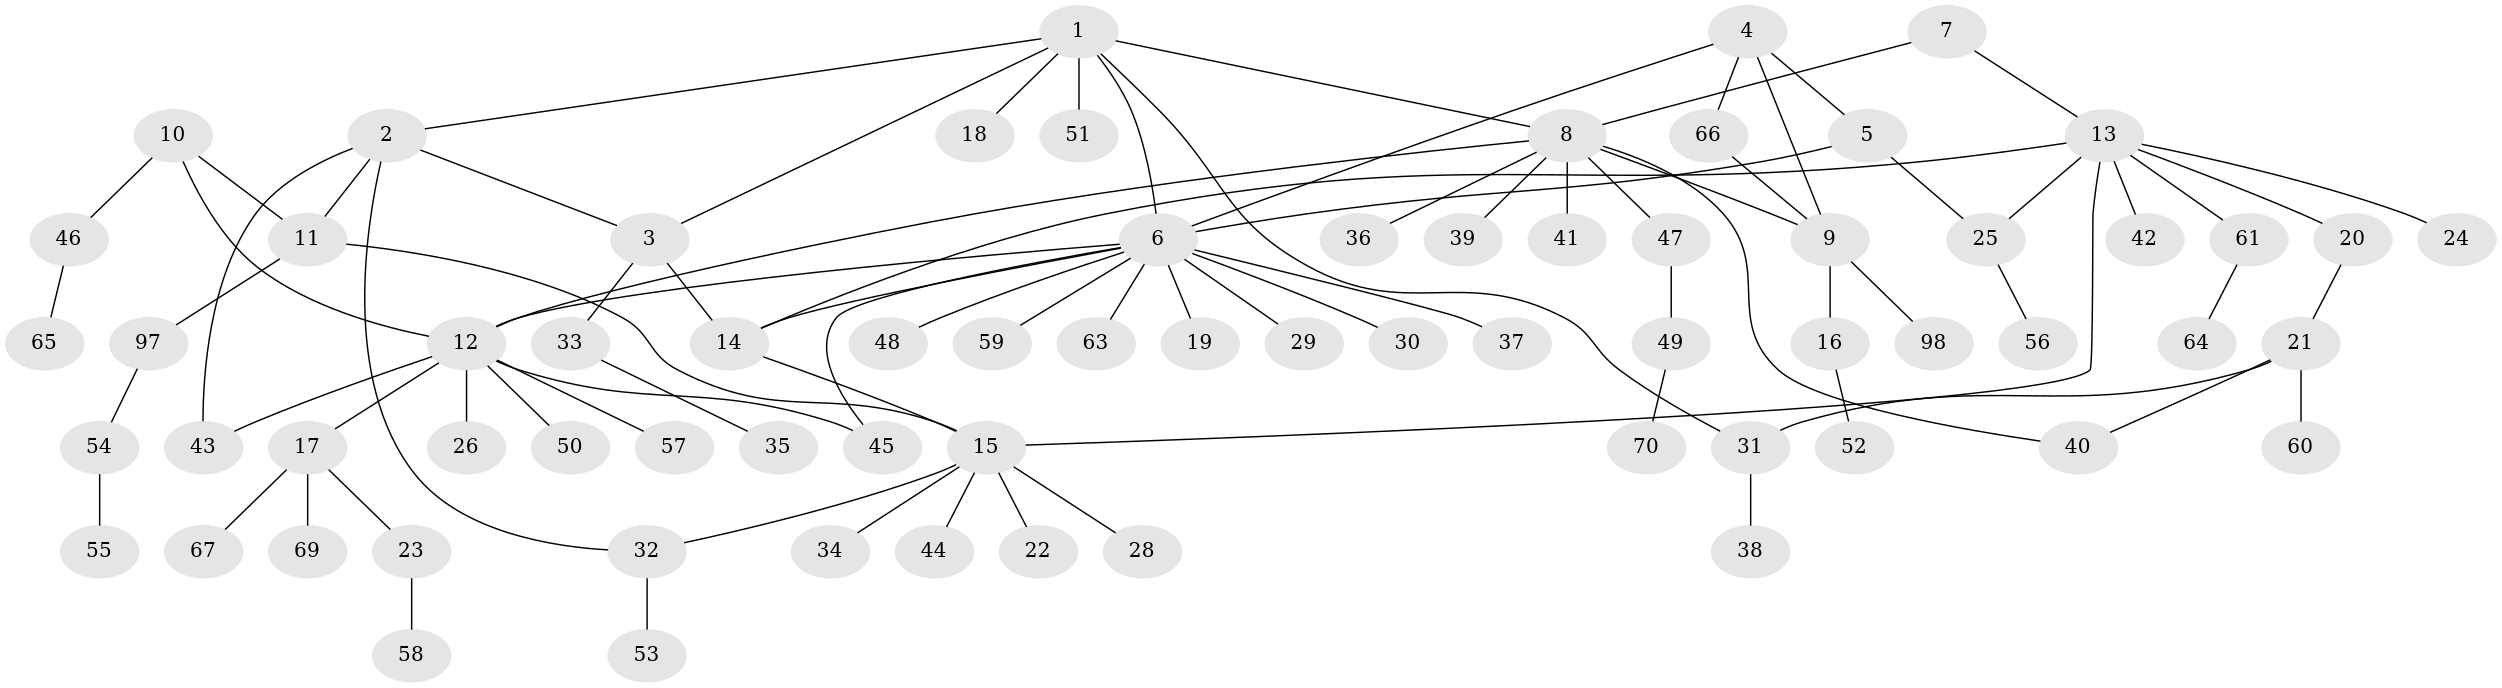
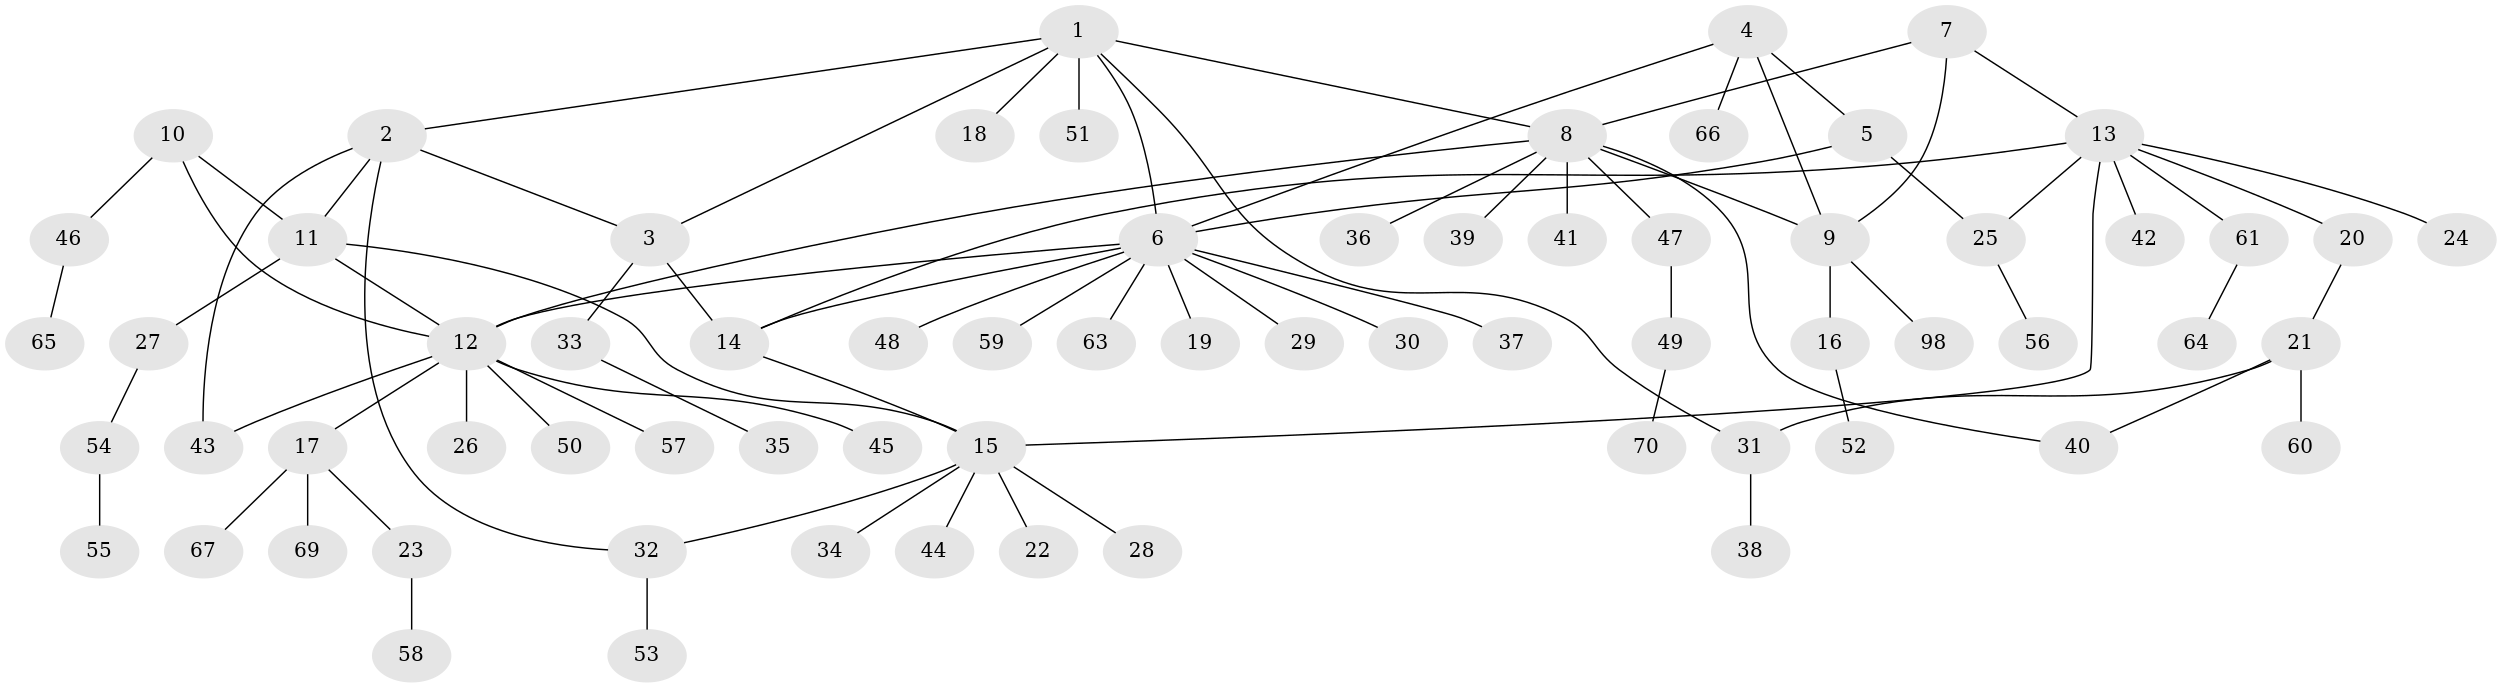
edge "66" -- "9": now "7" -- "9"
edge "11" -- "12": added
edge "6" -- "45": removed
node "97": label "97" -> "27"
